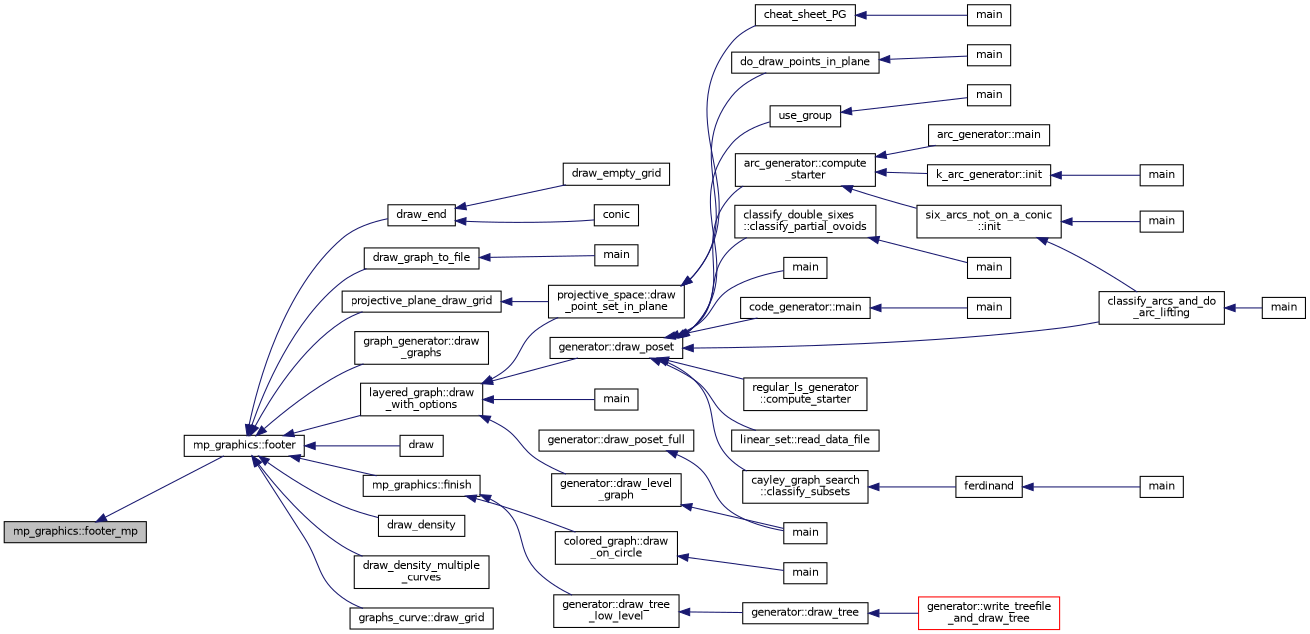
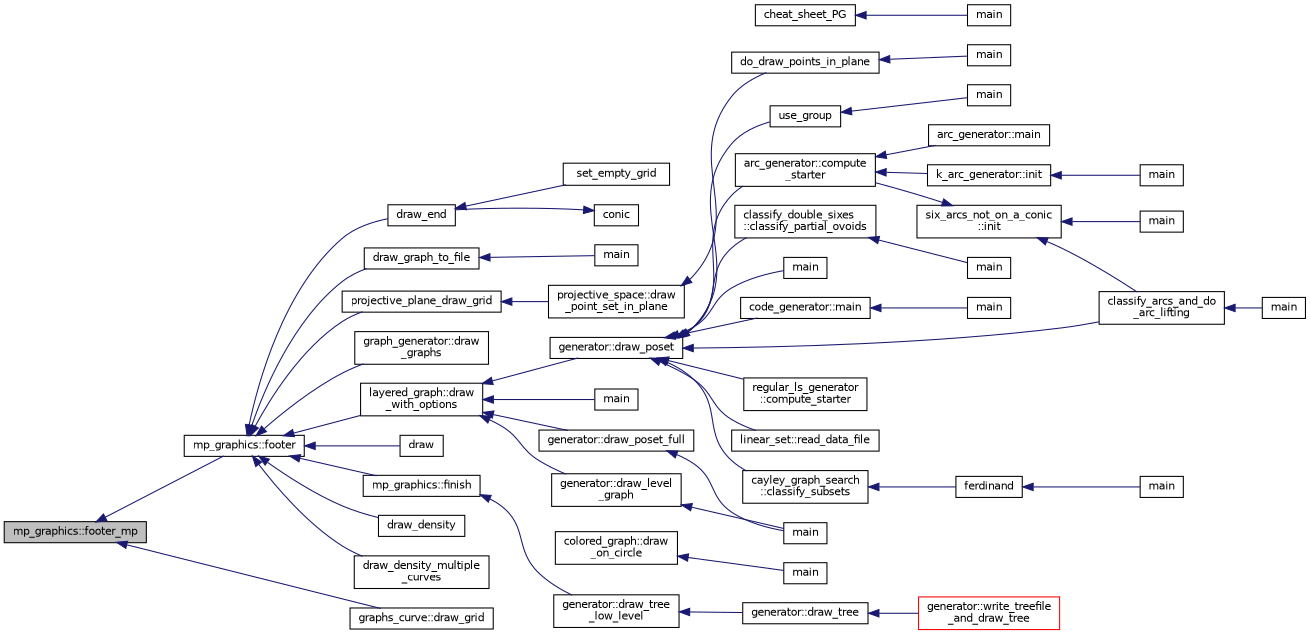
edge "cheat_sheet_PG" -> "projective_space::draw _point_set_in_plane": removed
node "draw_empty_grid": label "draw_empty_grid" -> "set_empty_grid"
edge "six_arcs_not_on_a_conic ::init" -> "arc_generator::compute _starter": reversed
edge "conic" -> "draw_end": reversed
edge "projective_space::draw _point_set_in_plane" -> "layered_graph::draw _with_options": now "generator::draw_poset_full" -> "layered_graph::draw _with_options"
edge "colored_graph::draw _on_circle" -> "mp_graphics::finish": removed
edge "graphs_curve::draw_grid" -> "mp_graphics::footer": now "graphs_curve::draw_grid" -> "mp_graphics::footer_mp"
